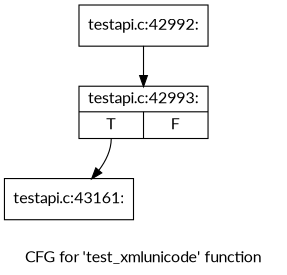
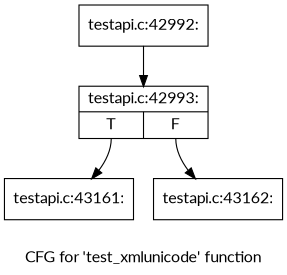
node "testapi.c:43162:": added
